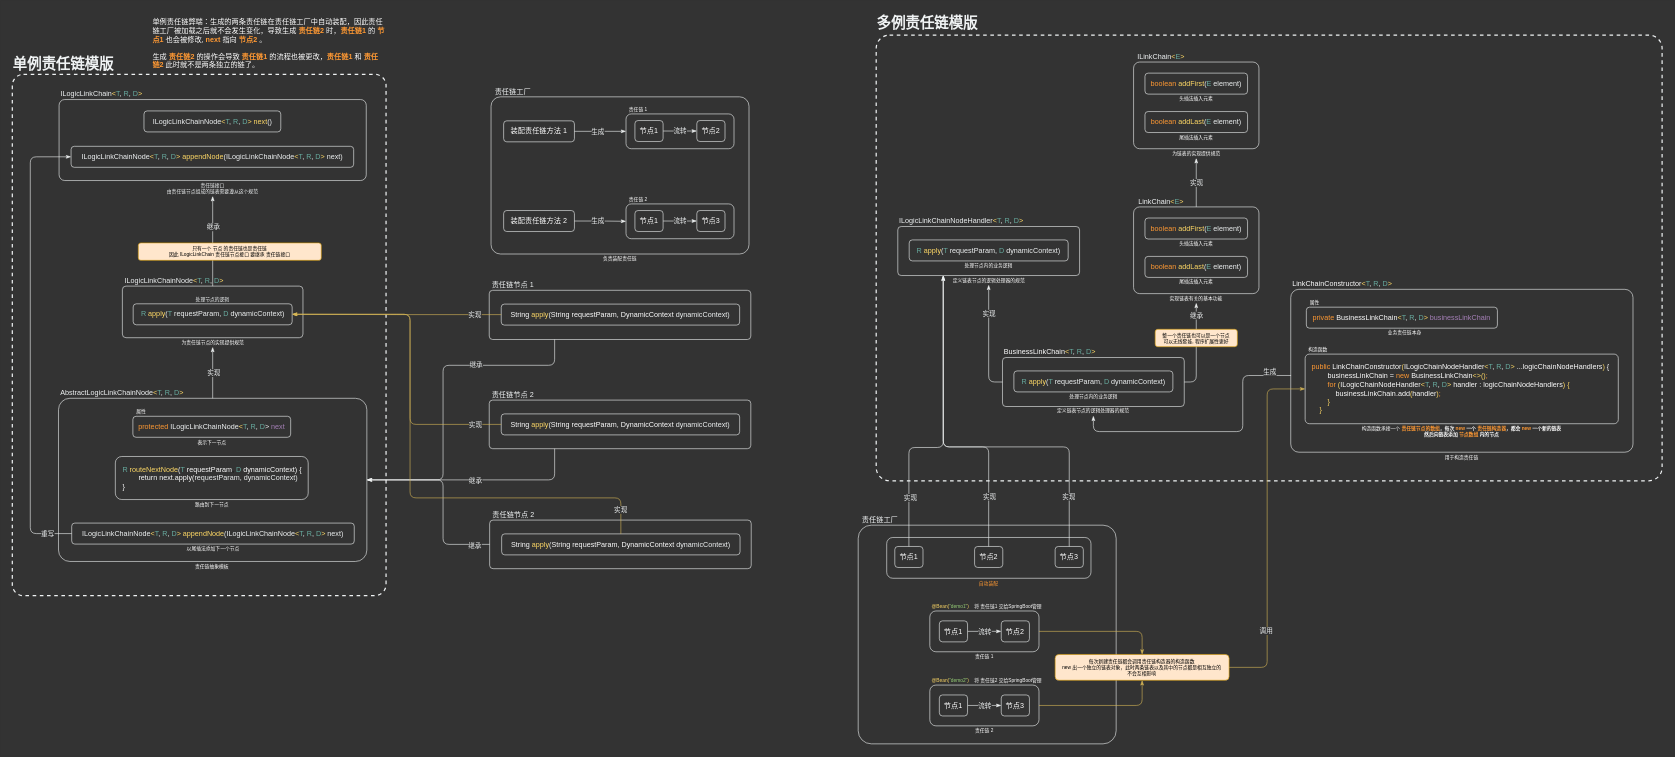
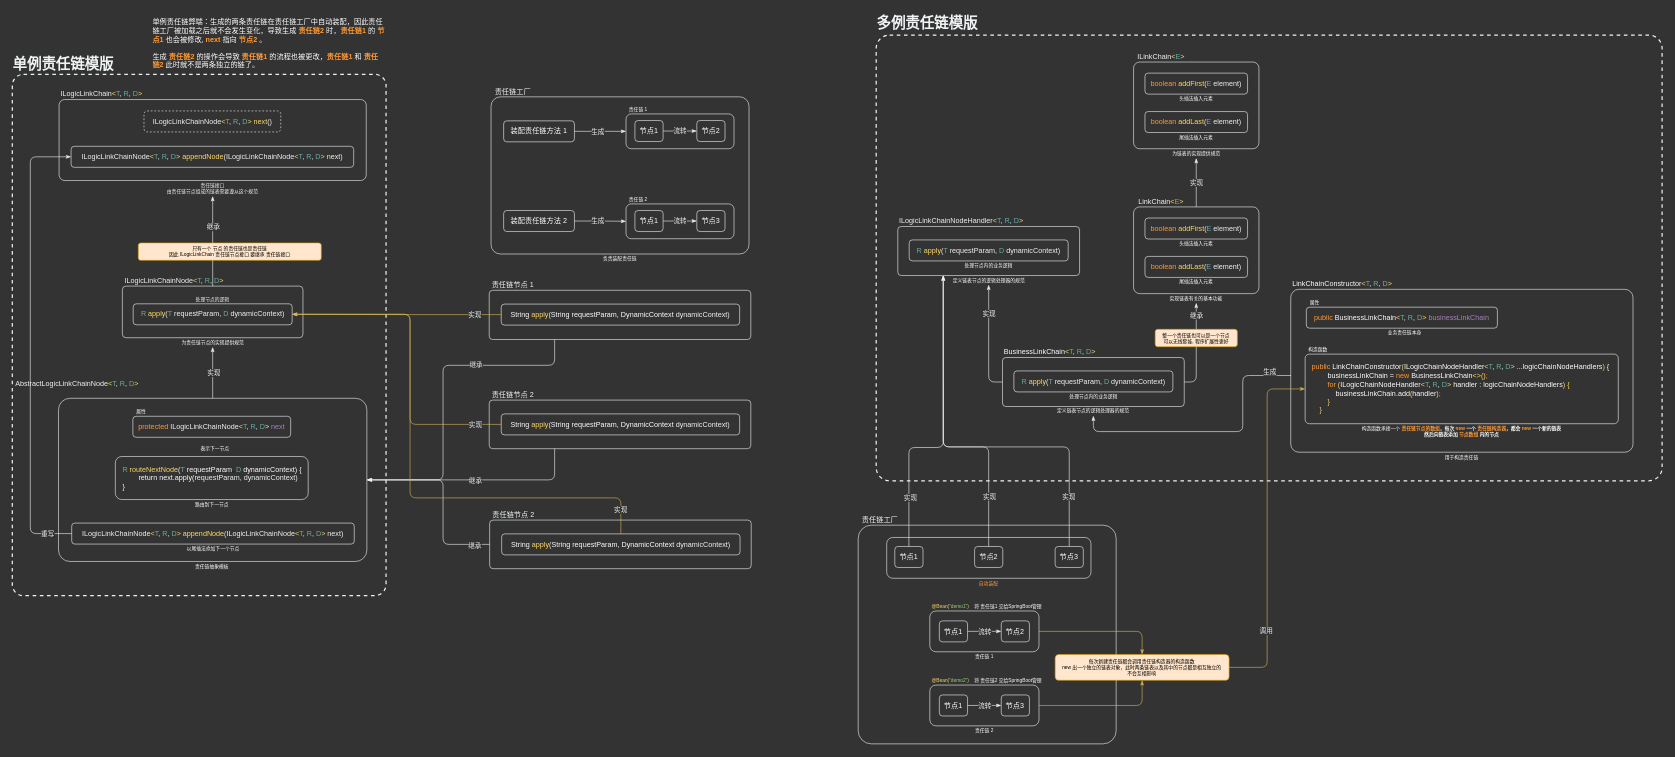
node "ILogicLinkChainNode<T, R, D> next()": style solid -> dashed
node "private BusinessLinkChain<T, R, D> businessLinkChain": label "private BusinessLinkChain<T, R, D> businessLinkChain" -> "public BusinessLinkChain<T, R, D> businessLinkChain"
node "AbstractLogicLinkChainNode<T, R, D>": moved (122, 393) -> (77, 384)
node "表示下一节点": moved (212, 442) -> (215, 448)
